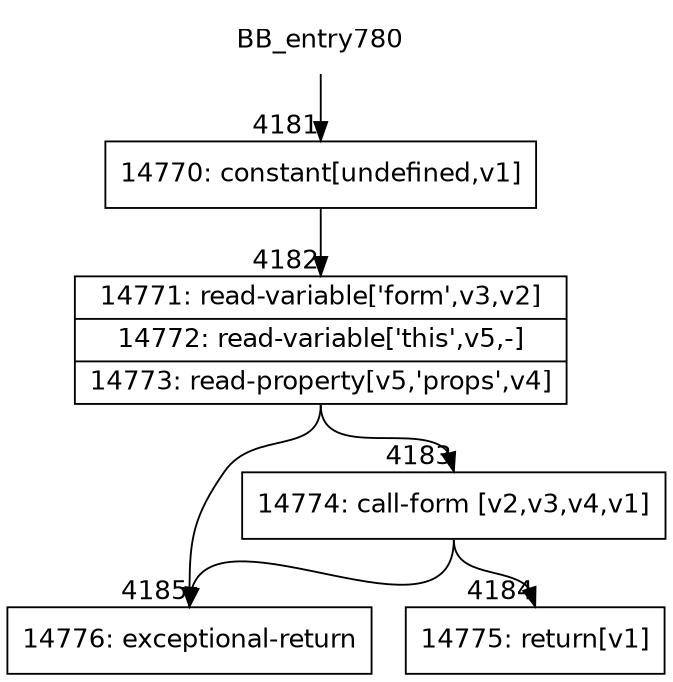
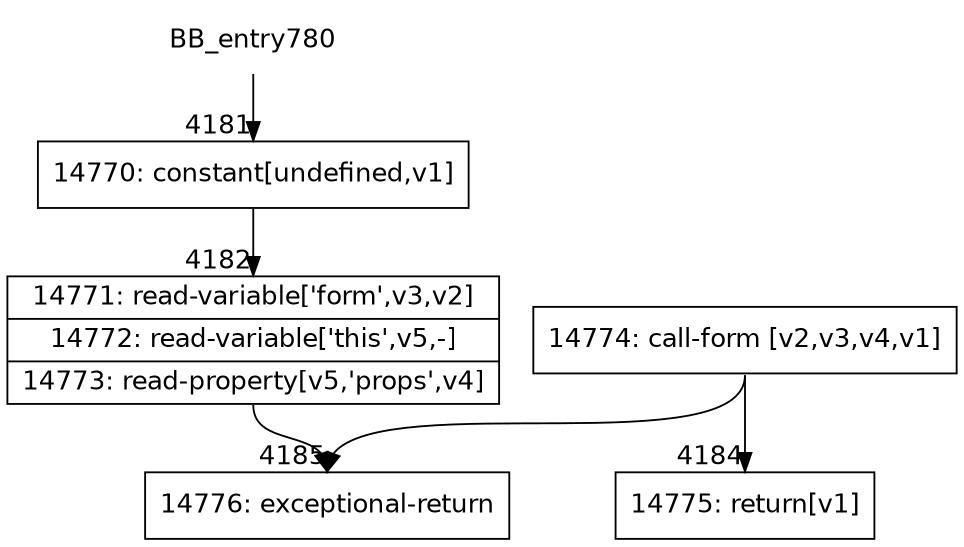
edge "14771: read-variable['form',v3,v2]" -> "14774: call-form [v2,v3,v4,v1]": removed
